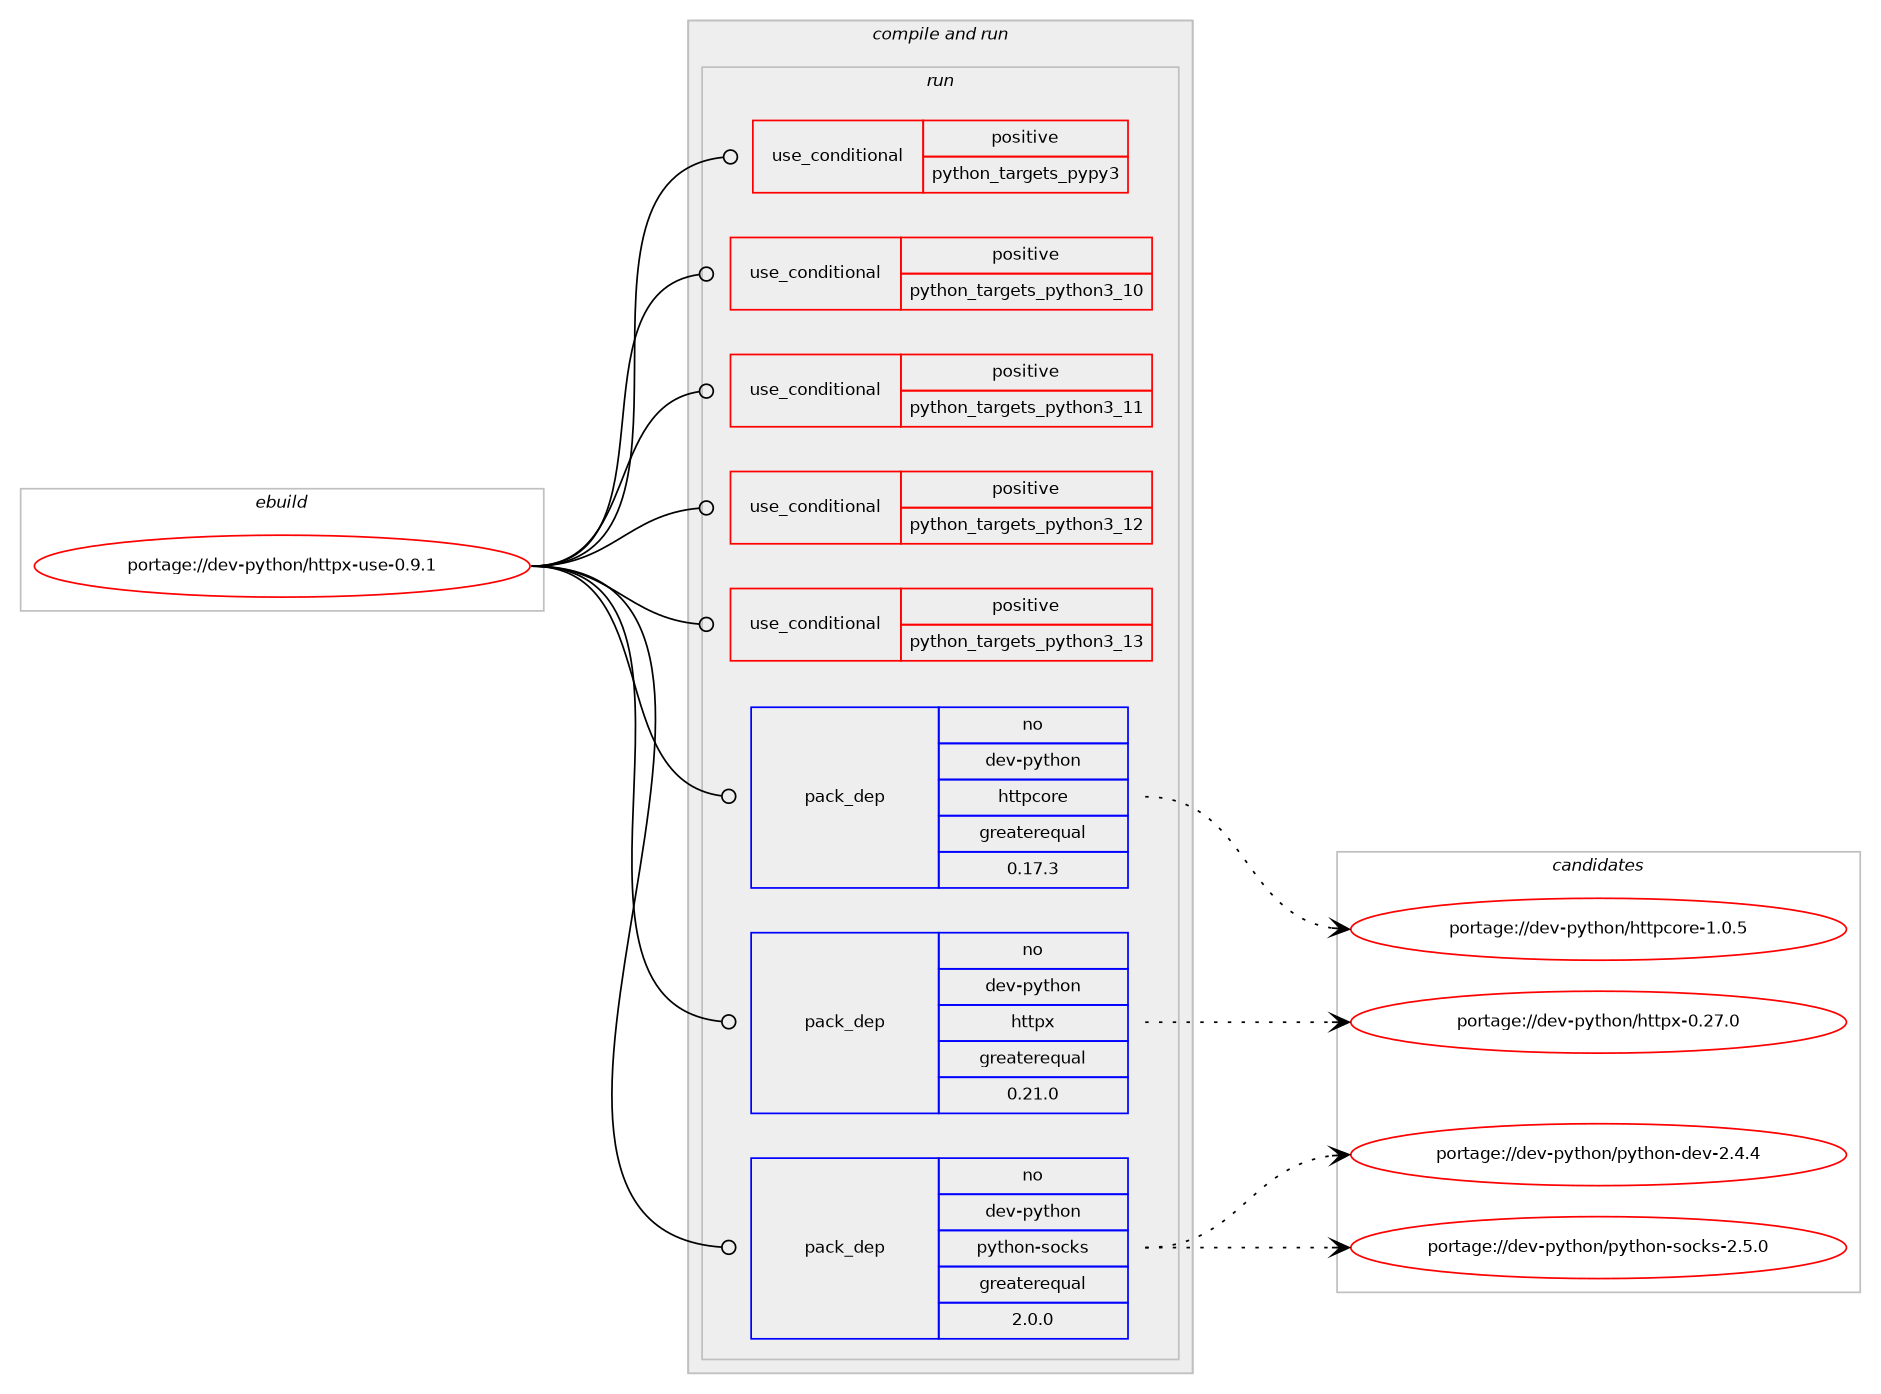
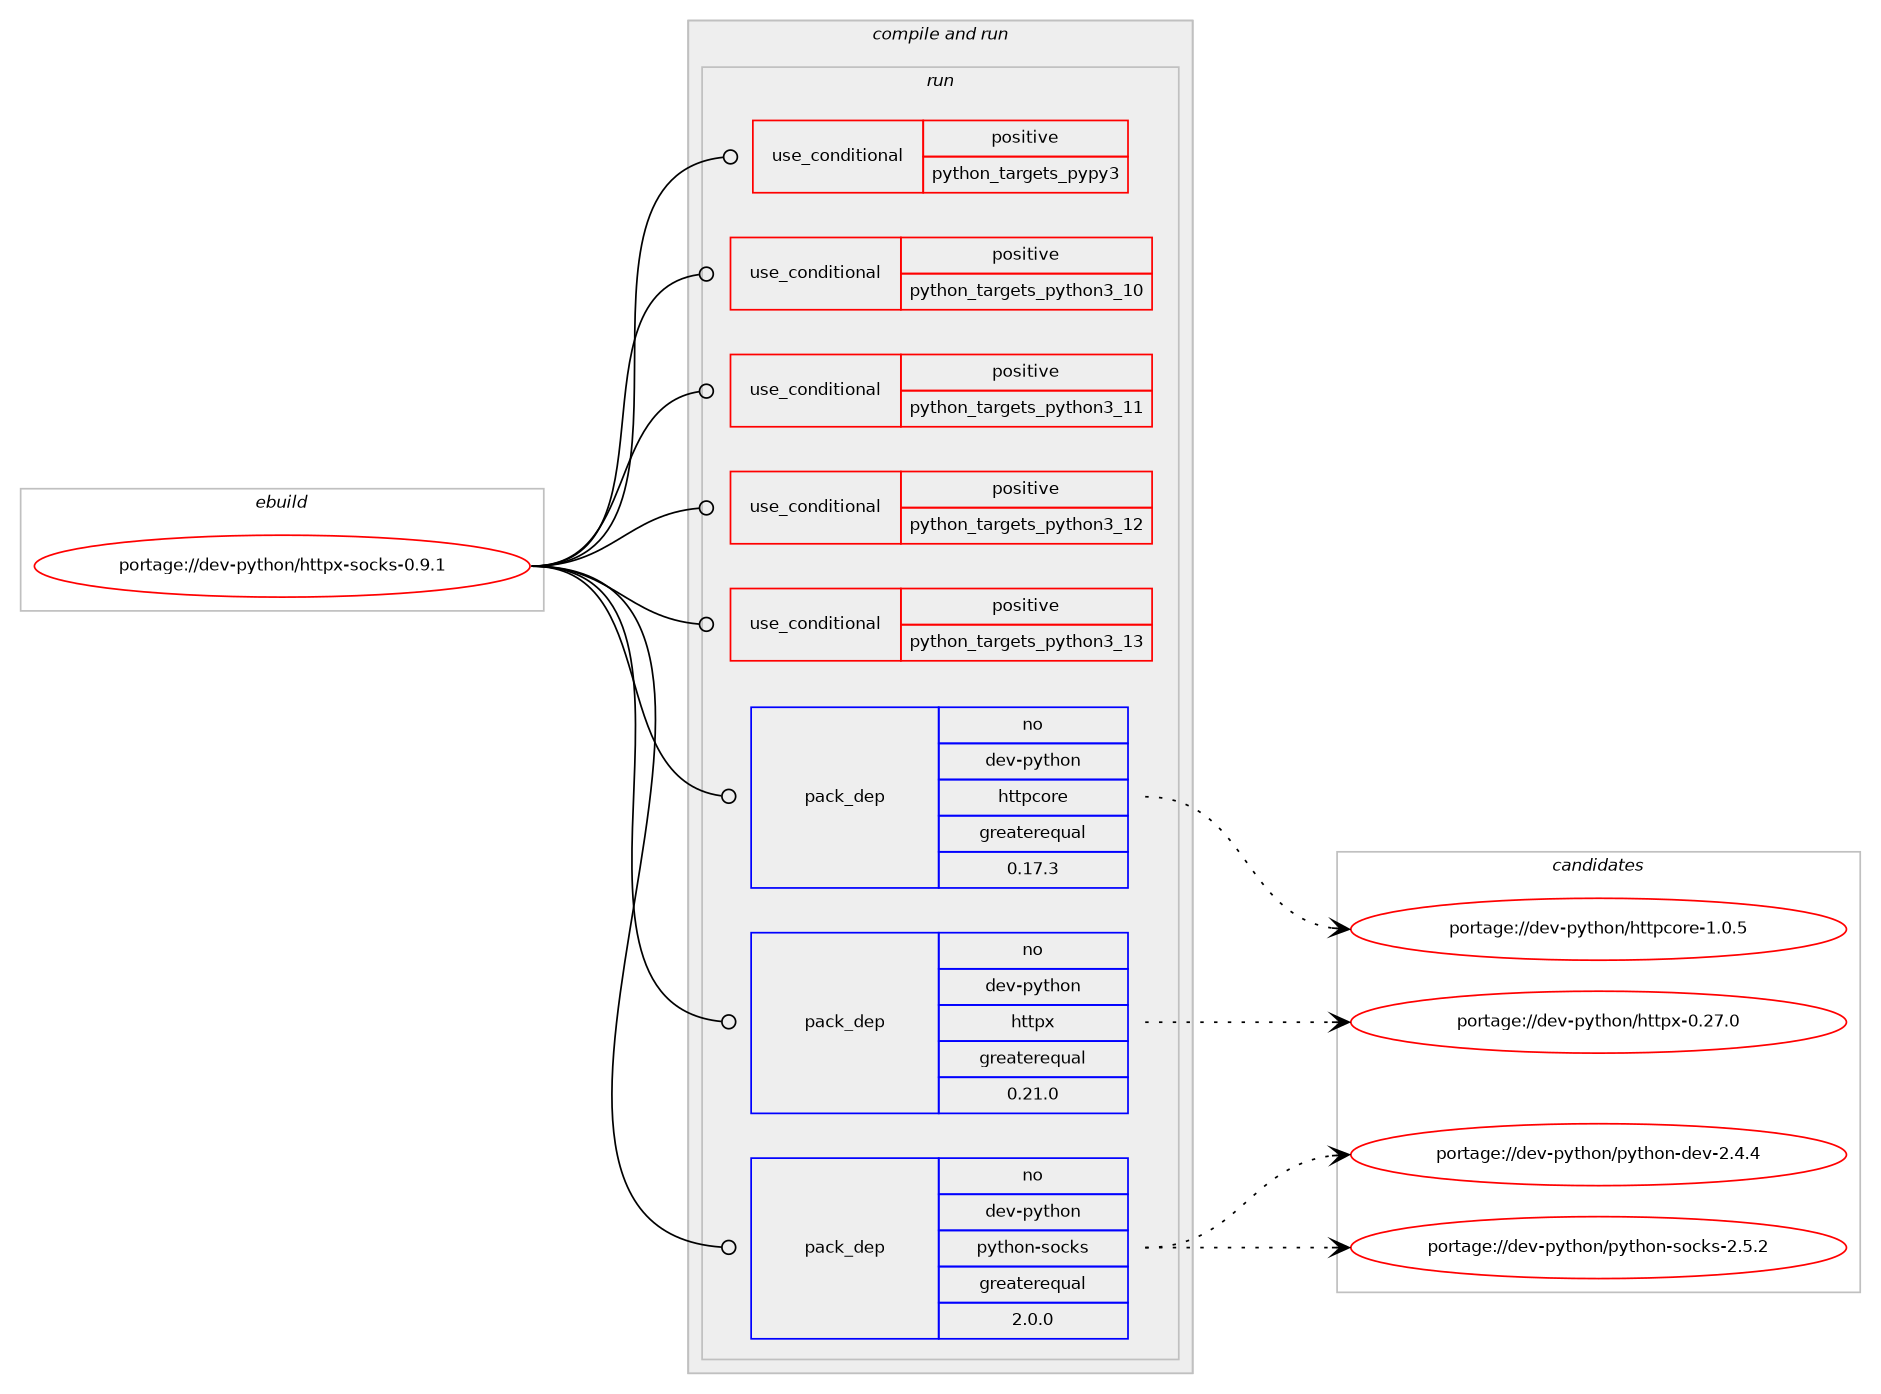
node "portage://dev-python/httpx-use-0.9.1": label "portage://dev-python/httpx-use-0.9.1" -> "portage://dev-python/httpx-socks-0.9.1"
node "portage://dev-python/python-socks-2.5.0": label "portage://dev-python/python-socks-2.5.0" -> "portage://dev-python/python-socks-2.5.2"
